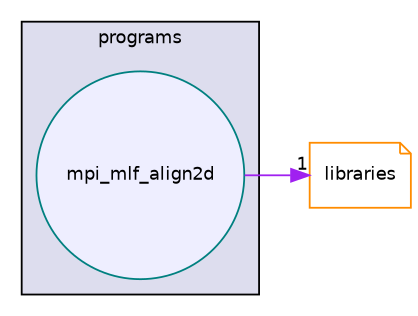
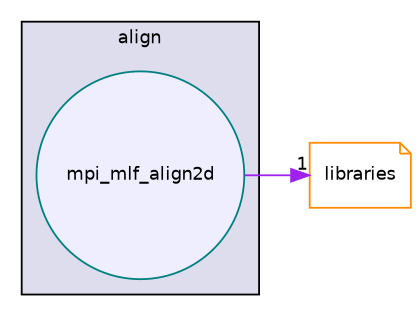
cluster "programs": label "programs" -> "align"
